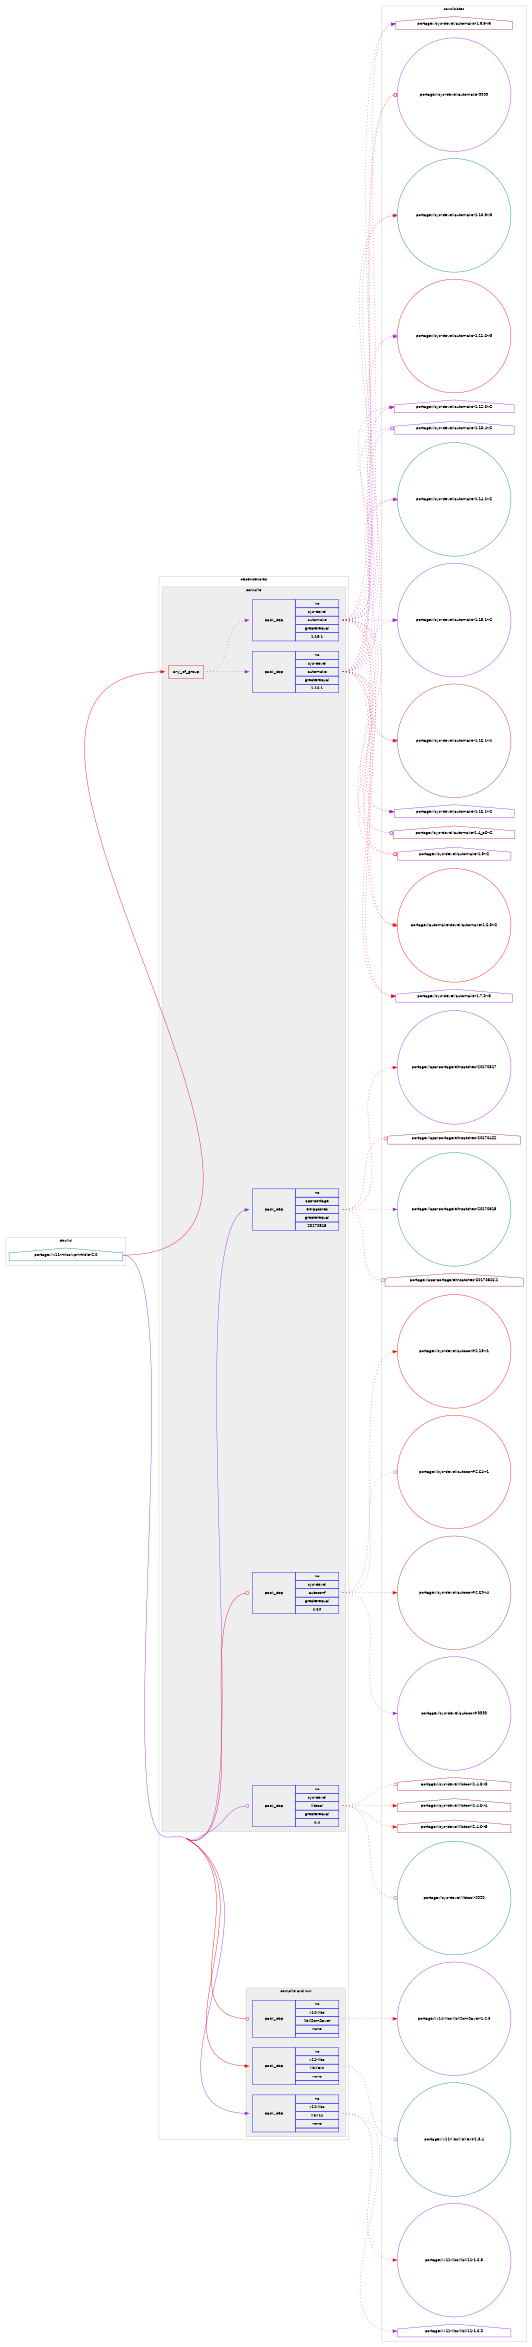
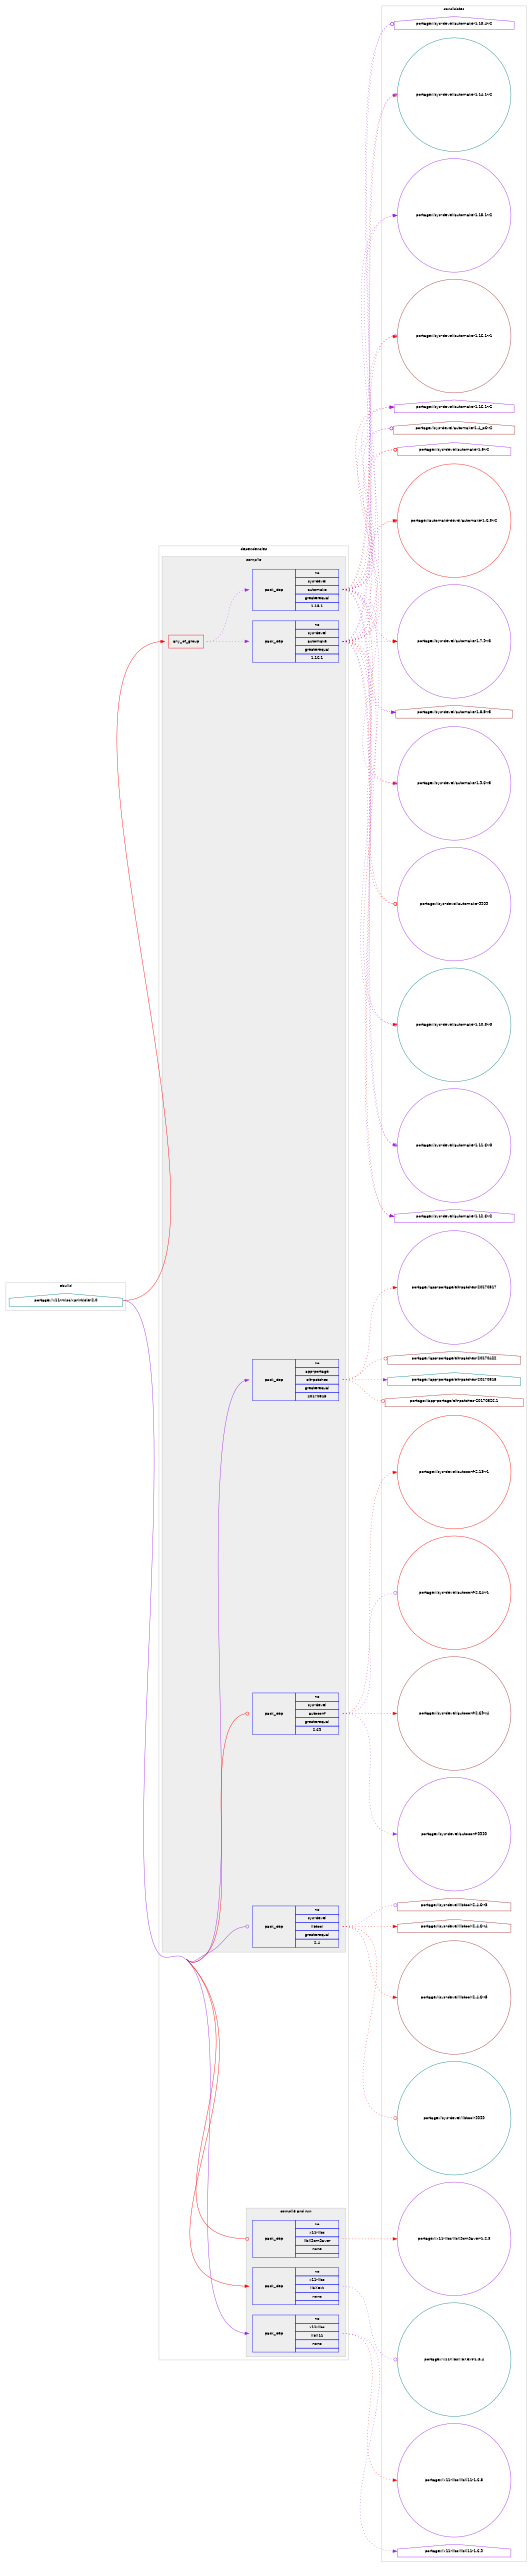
node "portage://sys-devel/automake-1.11.6-r3": color red -> purple
node "portage://sys-devel/automake-1.9.6-r5": added
node "portage://sys-devel/automake-1.7.9-r3": shape house -> circle
node "portage://app-portage/elt-patches-20170815": shape circle -> house
node "portage://sys-devel/libtool-2.4.6-r5": shape house -> circle
